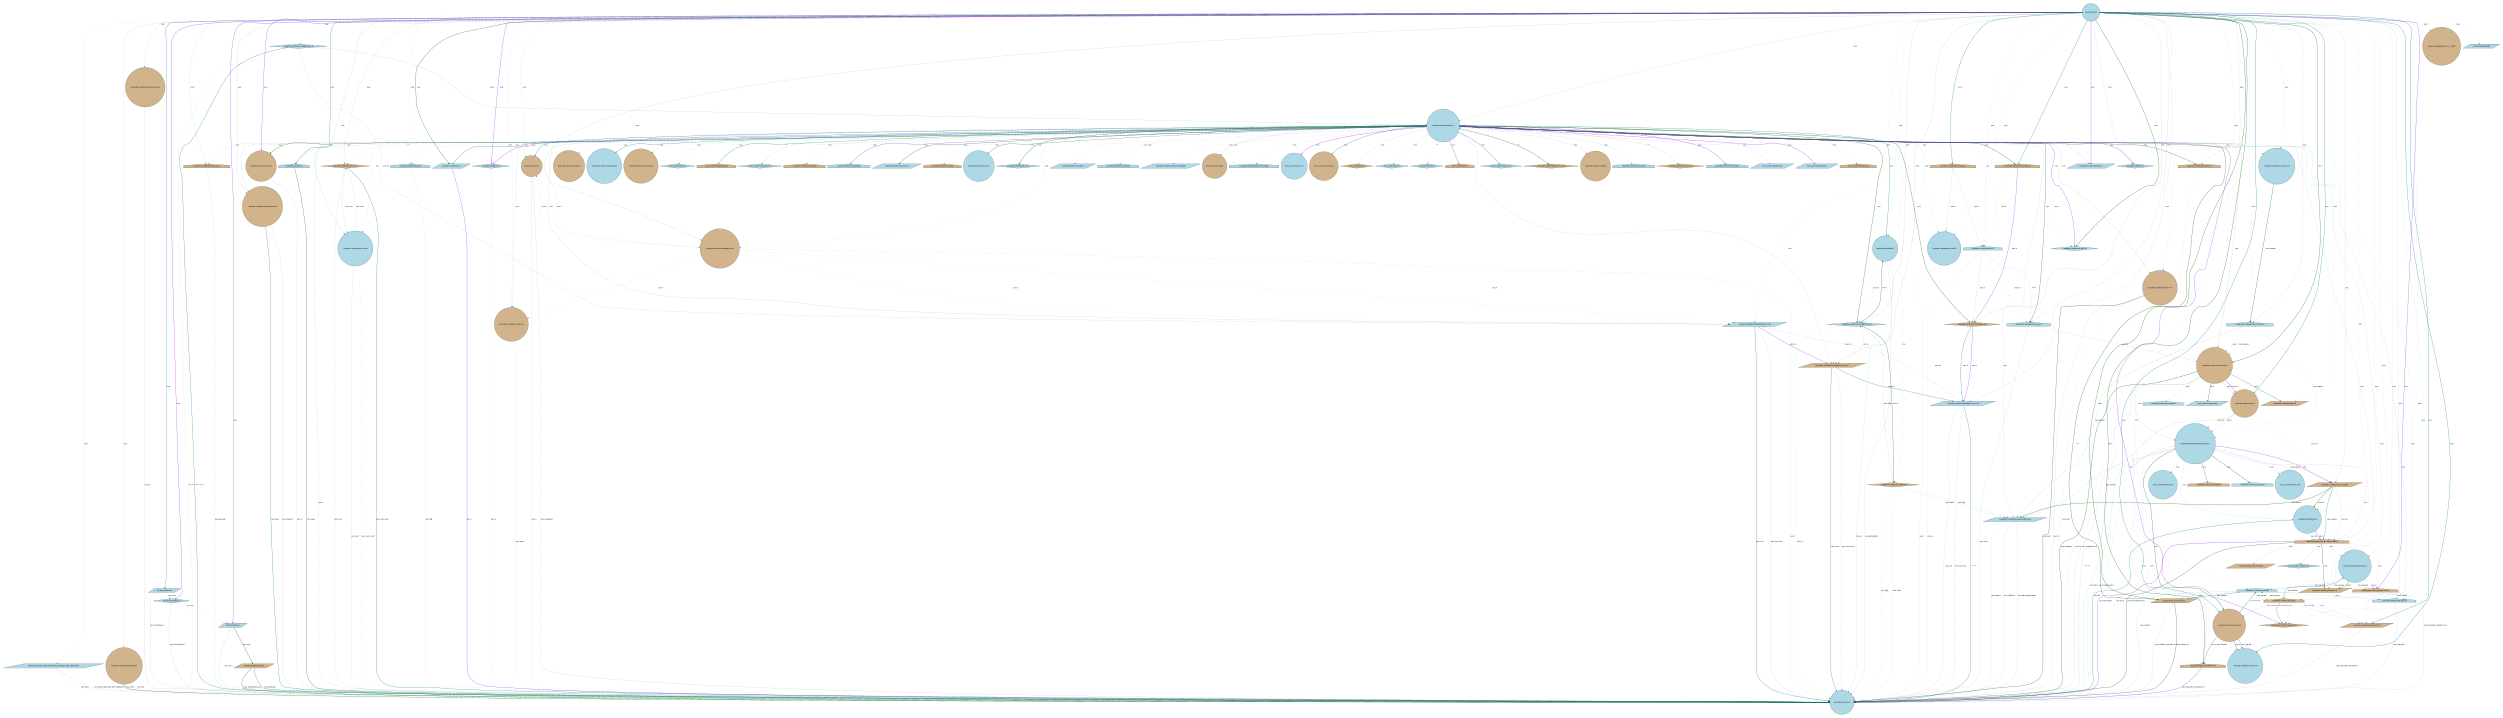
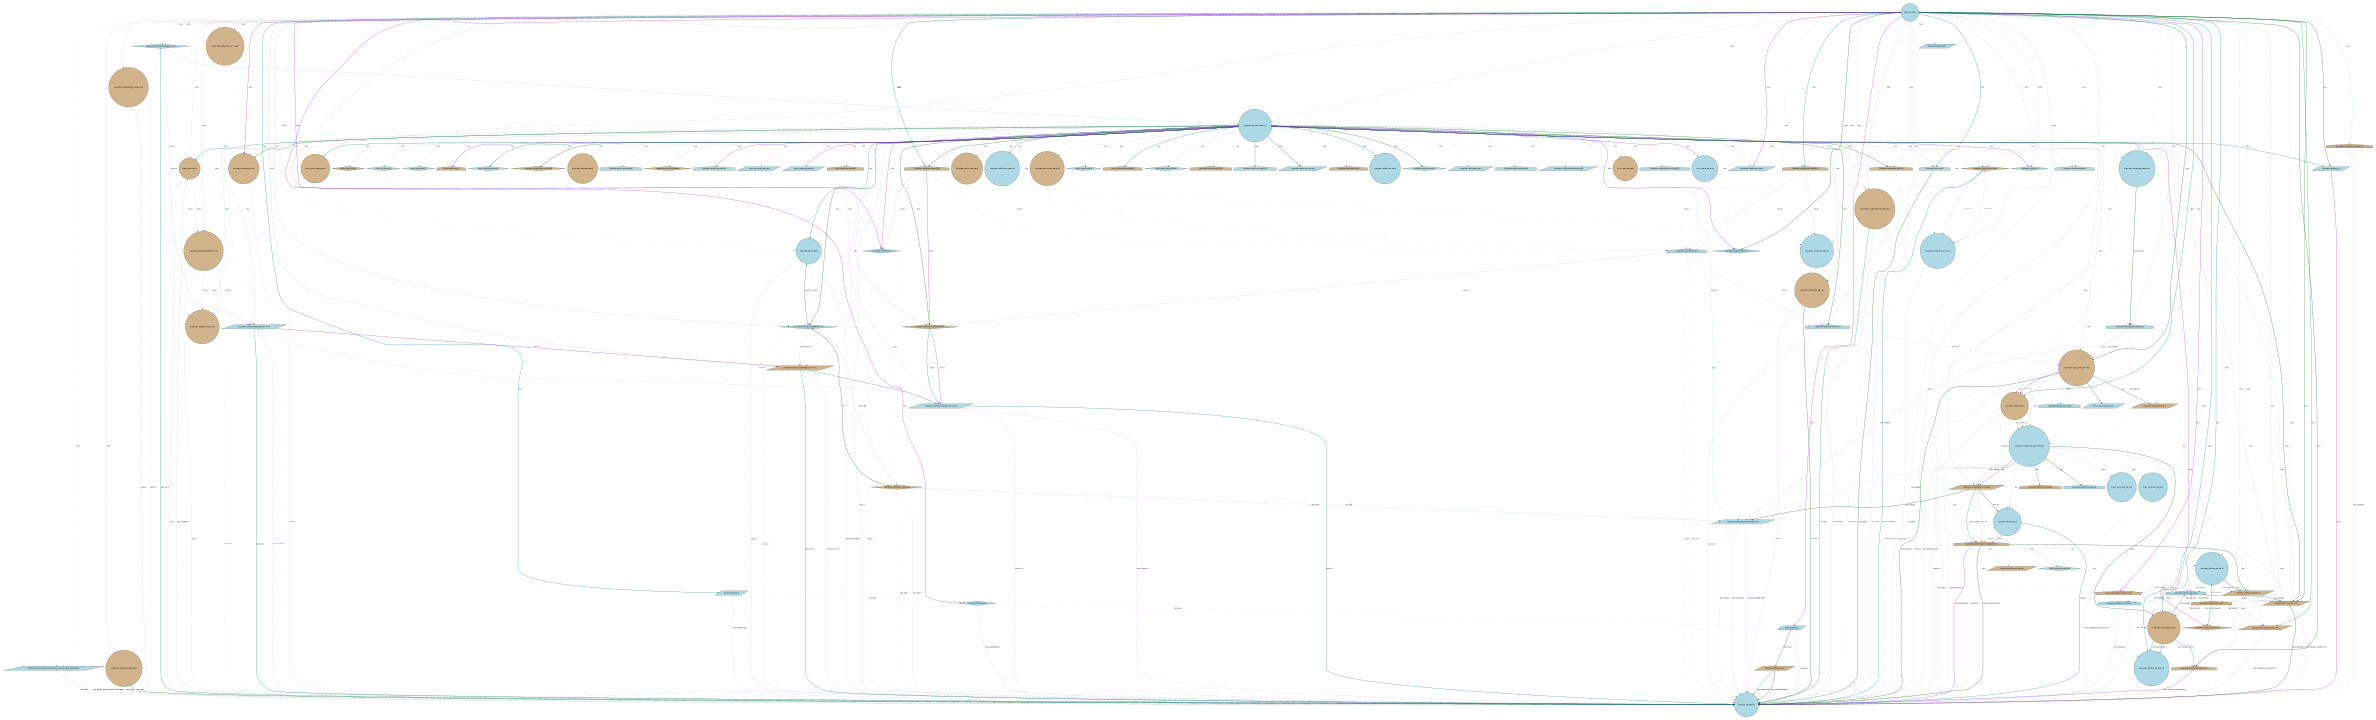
edge "(<operator>.postDecrement,t--)" -> "(<operator>.assignment,seg.asval=0)": removed, label "CDG:"
edge "(<operator>.assignment,a=ops[i].ff)" -> "(<operator>.addition,a+1)": added, label "DDG: a"
